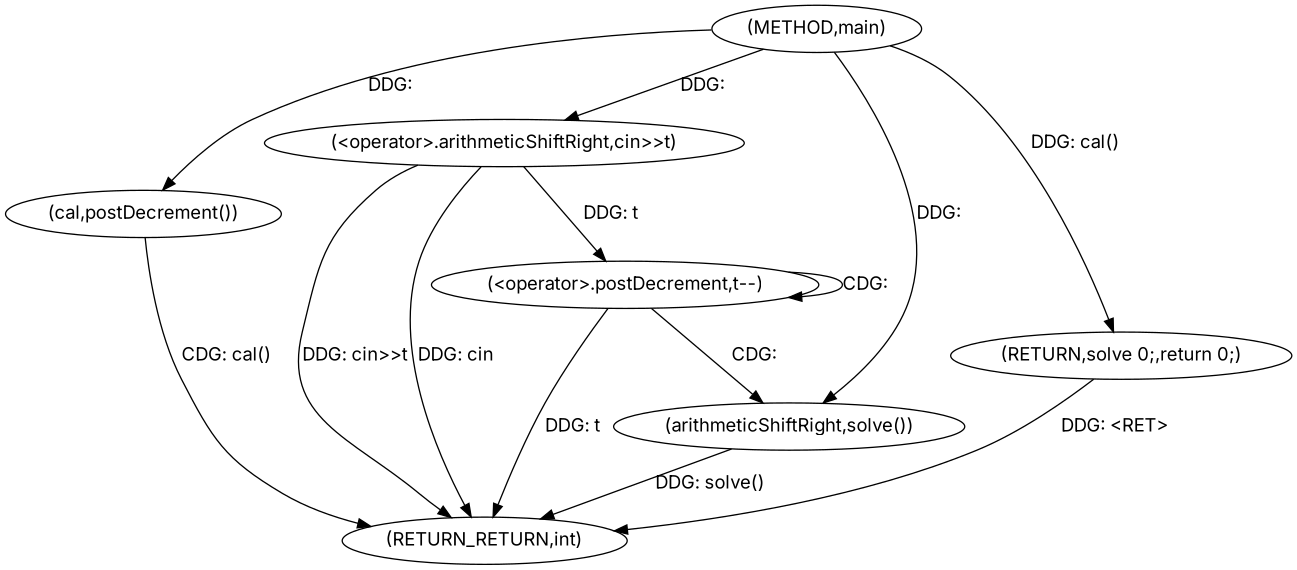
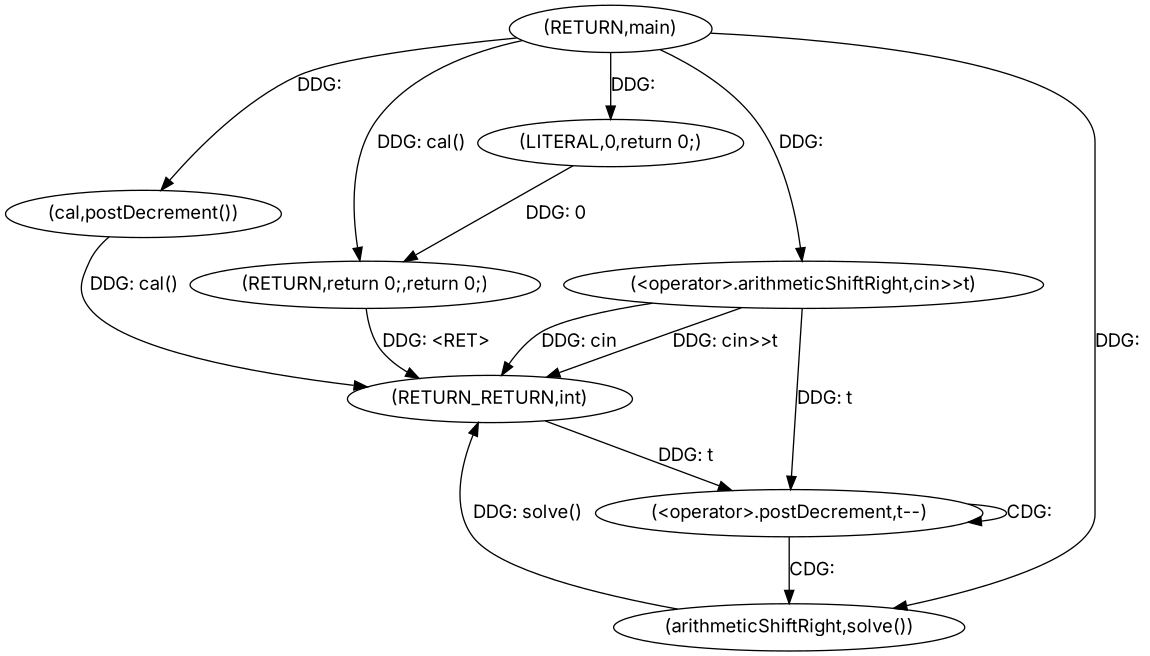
node "(METHOD,main)": label "(METHOD,main)" -> "(RETURN,main)"
node "(LITERAL,0,return 0;)": added
edge "(cal,postDecrement())" -> "(RETURN_RETURN,int)": label "CDG: cal()" -> "DDG: cal()"
node "(RETURN,solve 0;,return 0;)": label "(RETURN,solve 0;,return 0;)" -> "(RETURN,return 0;,return 0;)"
edge "(<operator>.postDecrement,t--)" -> "(RETURN_RETURN,int)": reversed
